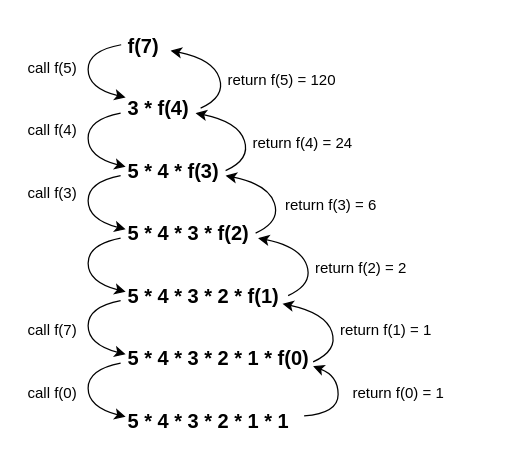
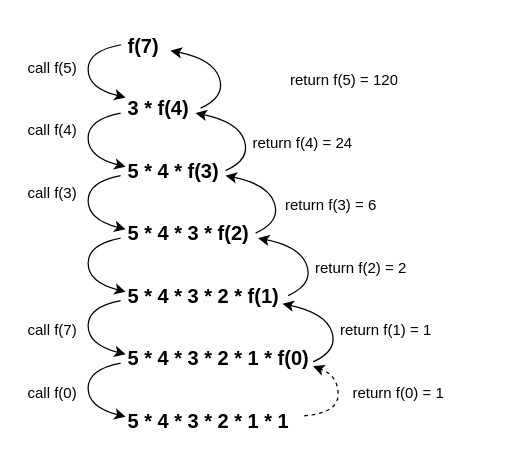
node "return f(5) = 120": moved (294, 82) -> (357, 82)
edge "5 * 4 * 3 * 2 * 1 * 1" -> "5 * 4 * 3 * 2 * 1 * f(0)": style solid -> dashed
